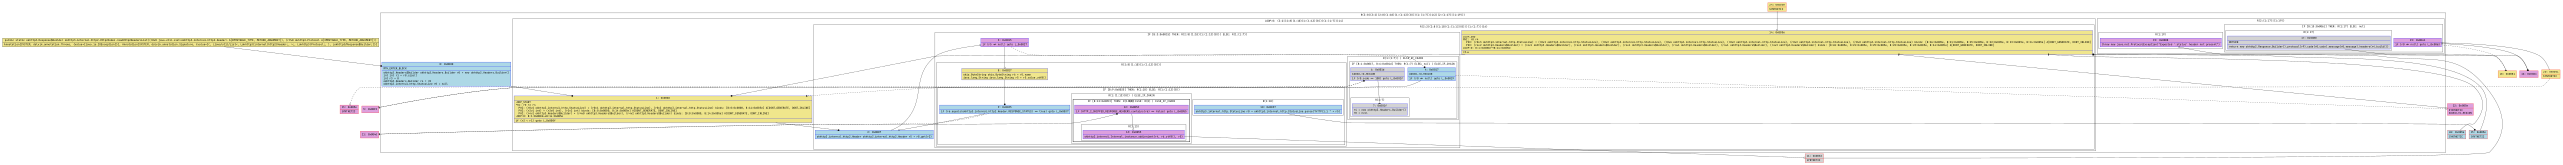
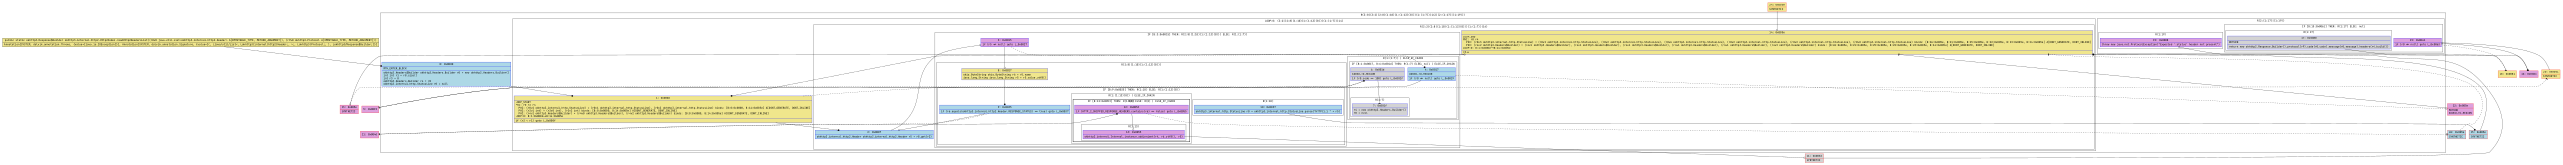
edge "23: 0x005e" -> "14: 0x005e": added
edge "26: 0x005e" -> "14: 0x005e": style solid -> dashed
edge "5: 0x0019" -> "6: 0x001d": style dashed -> solid
edge "20: 0x0061" -> "1: 0x000d": reversed
node "22: 0x005e": text "SYNTHETIC" -> "METHOD"
edge "12: 0x0053" -> "26: 0x005e": added
